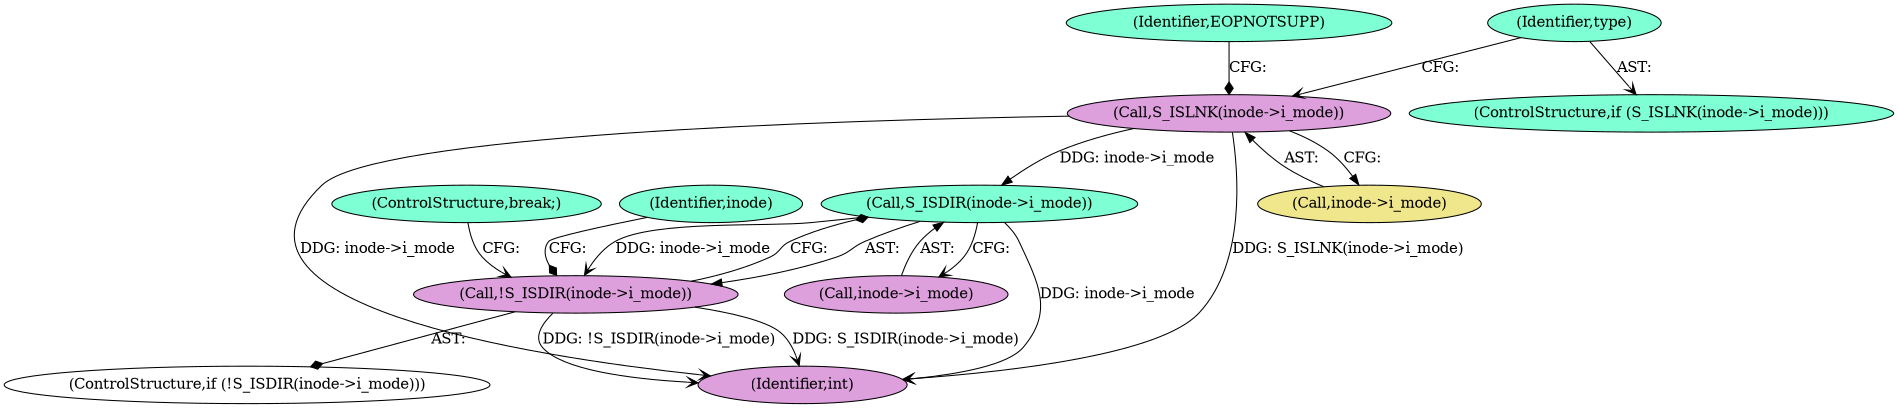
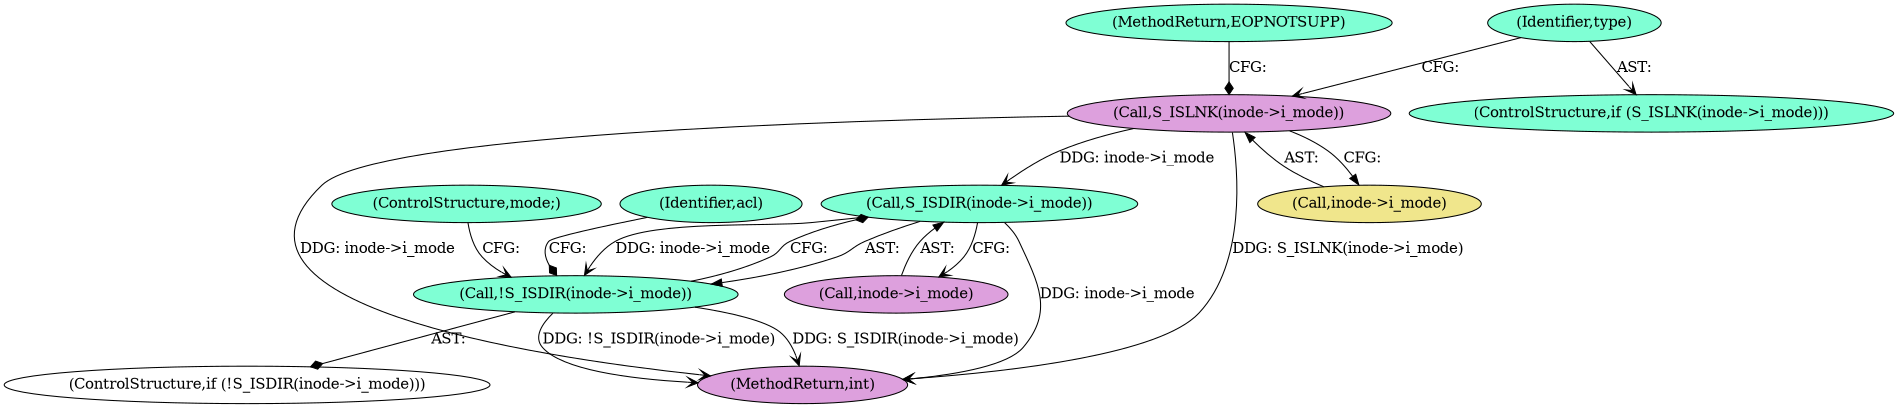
node "(Identifier,EOPNOTSUPP)": label "(Identifier,EOPNOTSUPP)" -> "(MethodReturn,EOPNOTSUPP)"
edge "(Call,S_ISLNK(inode->i_mode))" -> "(Call,S_ISDIR(inode->i_mode))": arrowhead normal -> vee
node "(ControlStructure,break;)": label "(ControlStructure,break;)" -> "(ControlStructure,mode;)"
node "(Identifier,inode)": label "(Identifier,inode)" -> "(Identifier,acl)"
node "(Call,!S_ISDIR(inode->i_mode))": fillcolor plum -> aquamarine
node "(Identifier,int)": label "(Identifier,int)" -> "(MethodReturn,int)"
